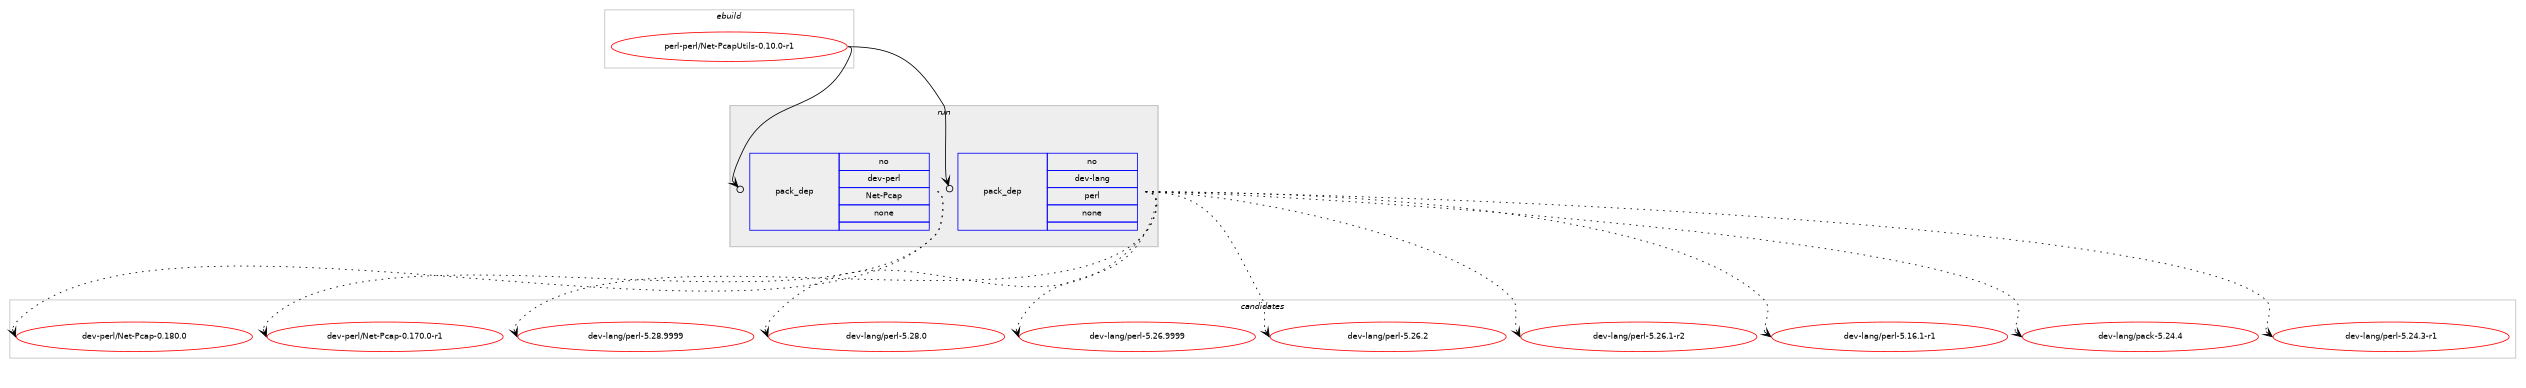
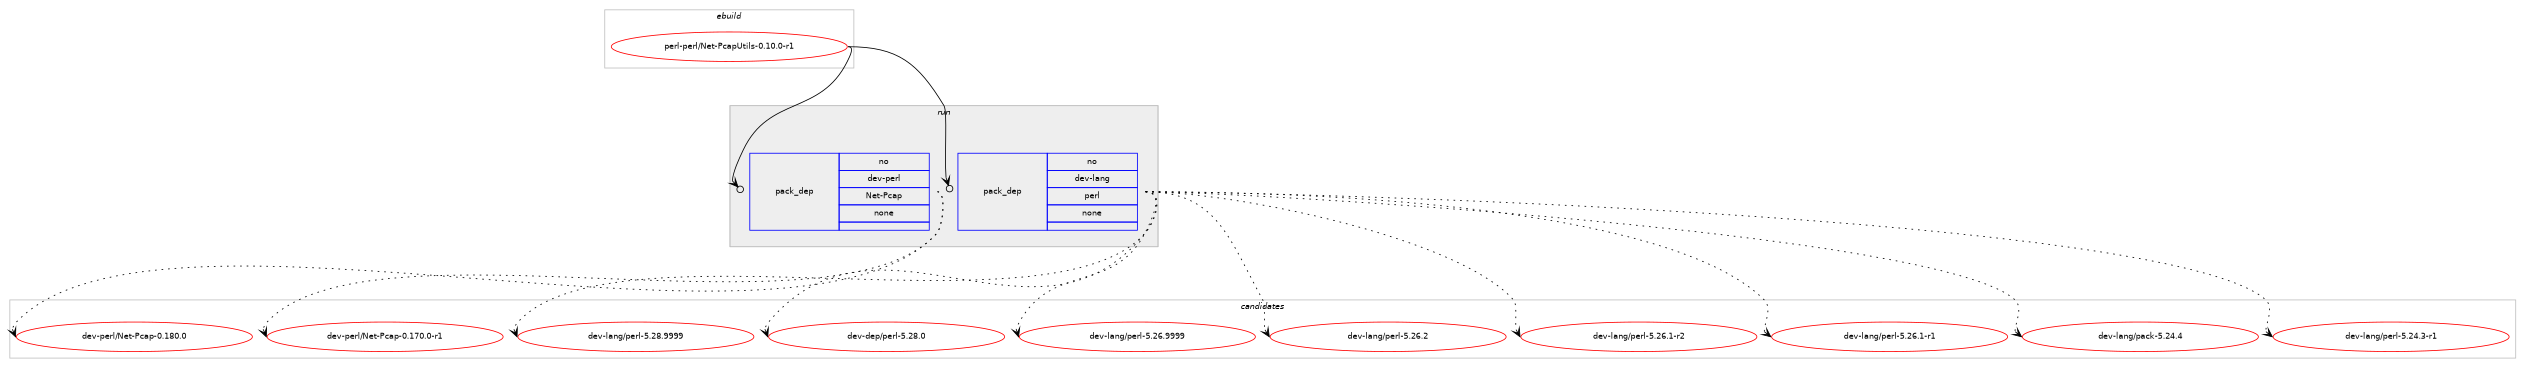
node "dev-lang/perl-5.28.0": label "dev-lang/perl-5.28.0" -> "dev-dep/perl-5.28.0"
node "dev-lang/perl-5.16.1-r1": label "dev-lang/perl-5.16.1-r1" -> "dev-lang/perl-5.26.1-r1"
